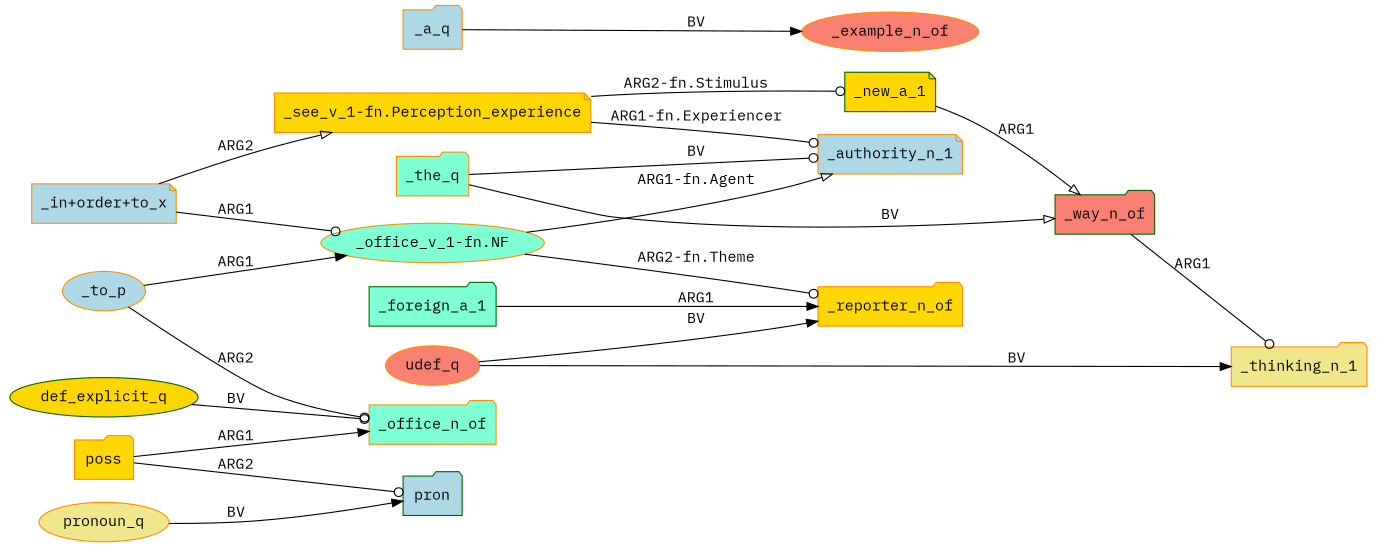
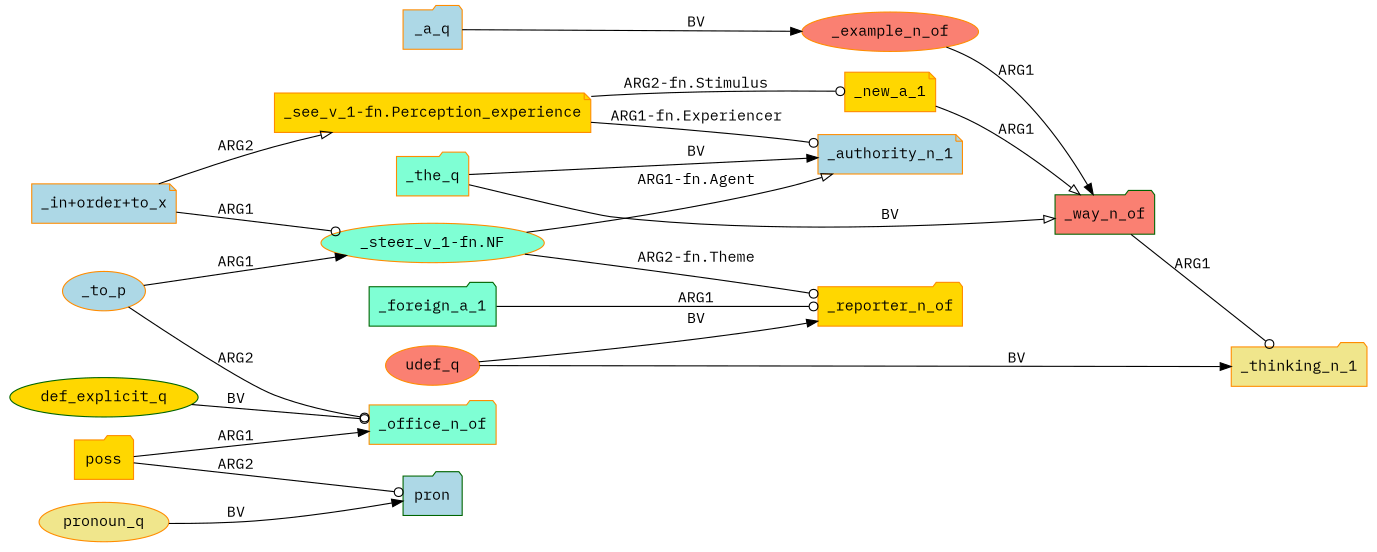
node "_new_a_1": color darkgreen -> darkorange
edge "_example_n_of" -> "_way_n_of": added, label "ARG1"
edge "_the_q" -> "_authority_n_1": arrowhead odot -> normal
node "_office_v_1-fn.NF": label "_office_v_1-fn.NF" -> "_steer_v_1-fn.NF"
edge "_foreign_a_1" -> "_reporter_n_of": arrowhead normal -> odot
